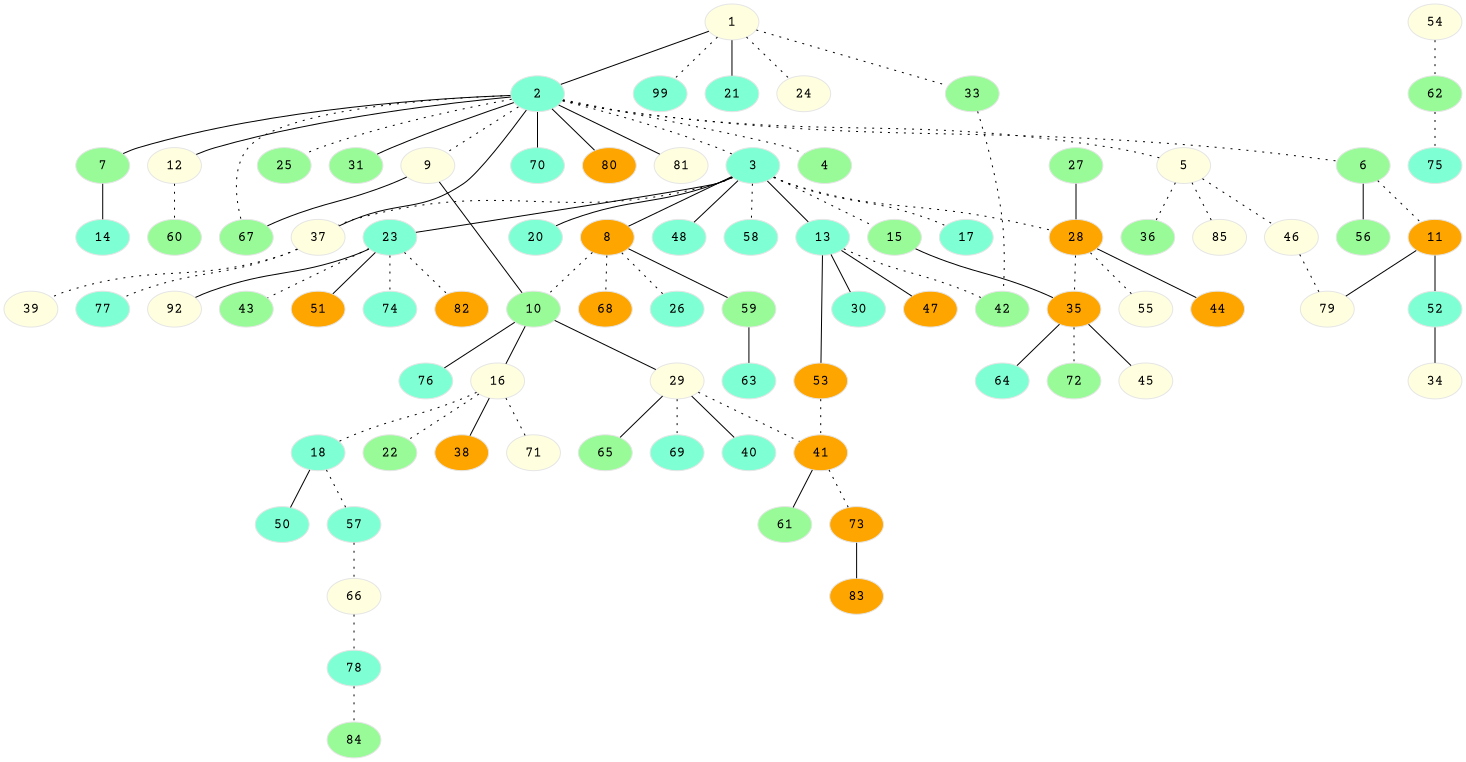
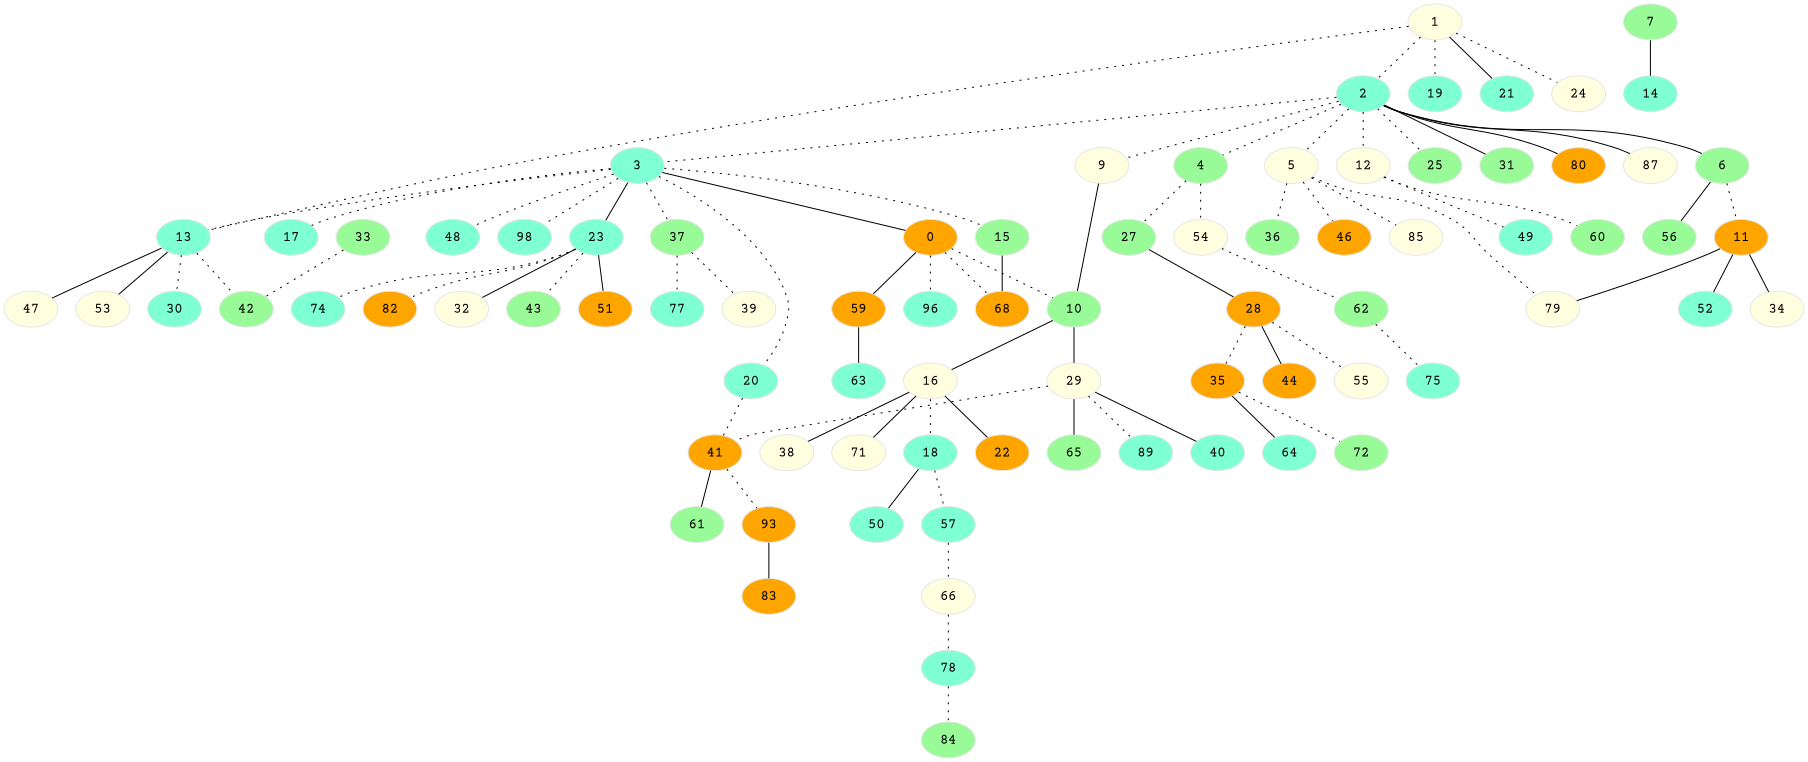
edge "1" -- "2": style solid -> dotted
edge "1" -- "33": now "1" -- "13"
node "99": label "99" -> "19"
edge "2" -- "7": removed
edge "2" -- "12": style solid -> dotted
edge "2" -- "6": style dotted -> solid
node "70": removed
node "81": label "81" -> "87"
edge "2" -- "37": removed
edge "3" -- "48": style solid -> dotted
edge "3" -- "13": style solid -> dotted
edge "4" -- "27": added
edge "4" -- "54": added
edge "3" -- "28": removed
edge "3" -- "20": style solid -> dotted
node "67": removed
node "37": fillcolor lightyellow -> palegreen
node "8": label "8" -> "0"
node "58": label "58" -> "98"
node "46": fillcolor lightyellow -> orange
node "49": added
edge "13" -- "30": style solid -> dotted
edge "15" -- "35": now "15" -- "68"
edge "46" -- "79": now "5" -- "79"
node "92": label "92" -> "32"
node "26": label "26" -> "96"
node "59": fillcolor palegreen -> orange
node "47": fillcolor orange -> lightyellow
edge "52" -- "34": now "11" -- "34"
node "76": removed
node "53": fillcolor orange -> lightyellow
node "45": removed
edge "16" -- "22": style dotted -> solid
edge "16" -- "71": style dotted -> solid
edge "53" -- "41": now "20" -- "41"
node "22": fillcolor palegreen -> orange
node "38": fillcolor orange -> lightyellow
node "69": label "69" -> "89"
node "73": label "73" -> "93"
